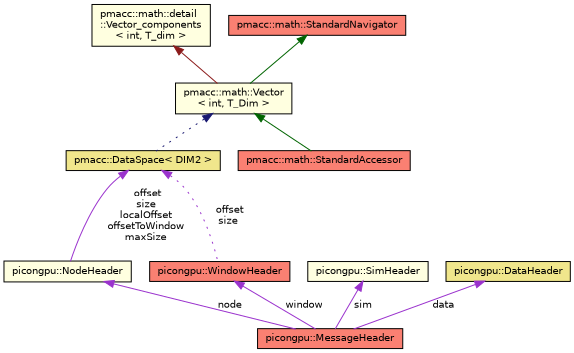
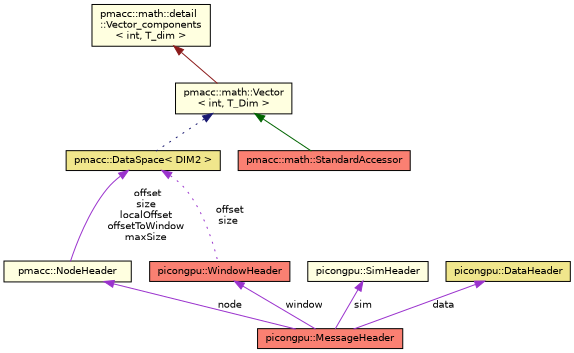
node "pmacc::math::StandardNavigator": removed
node "picongpu::NodeHeader": label "picongpu::NodeHeader" -> "pmacc::NodeHeader"
